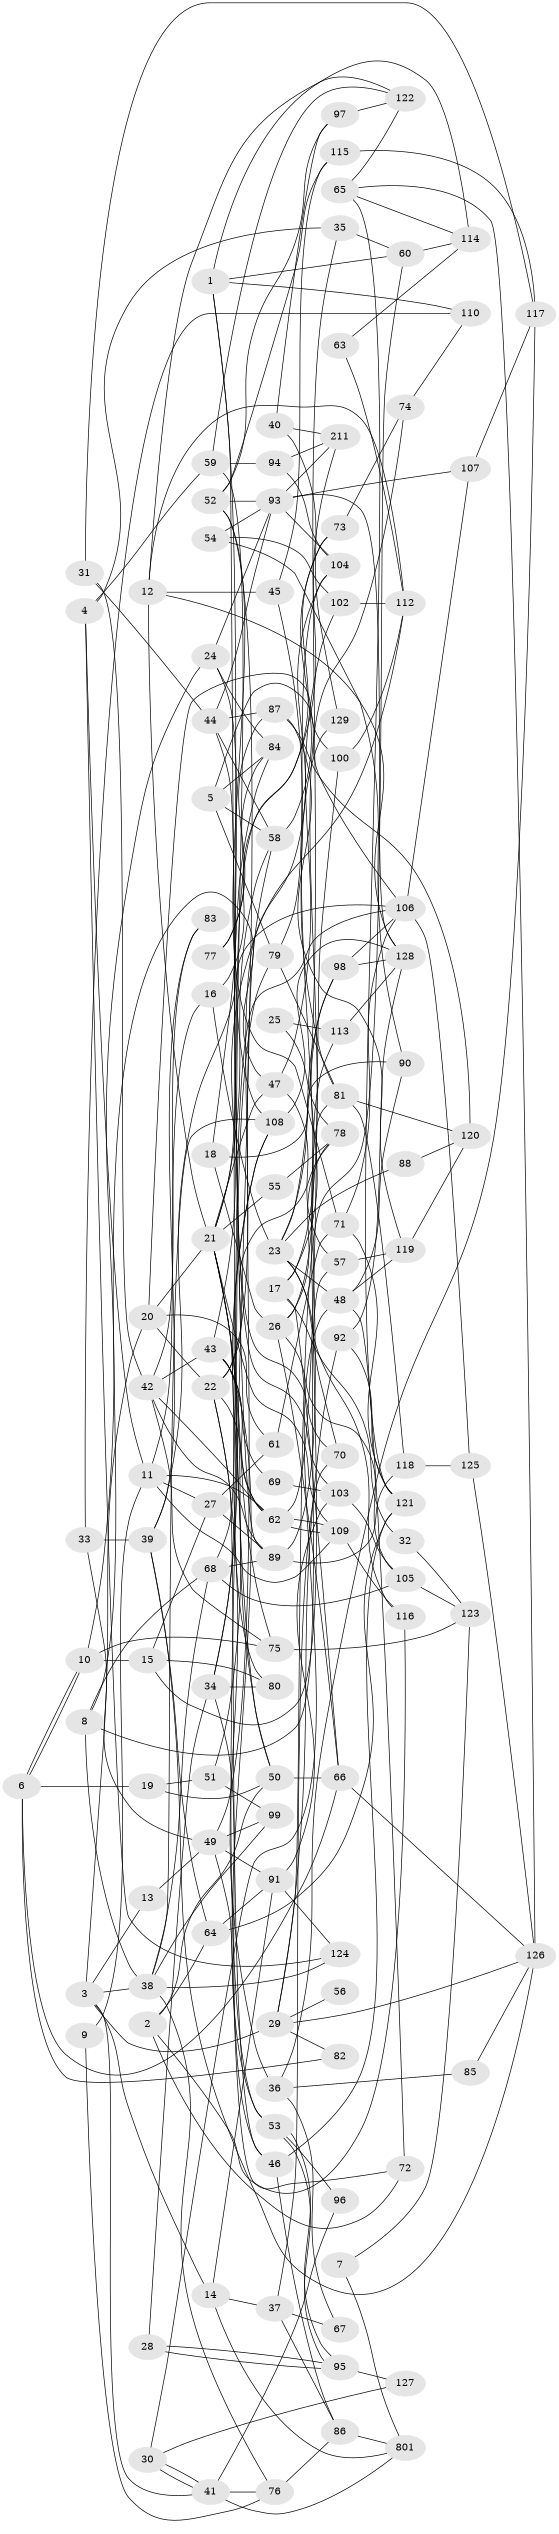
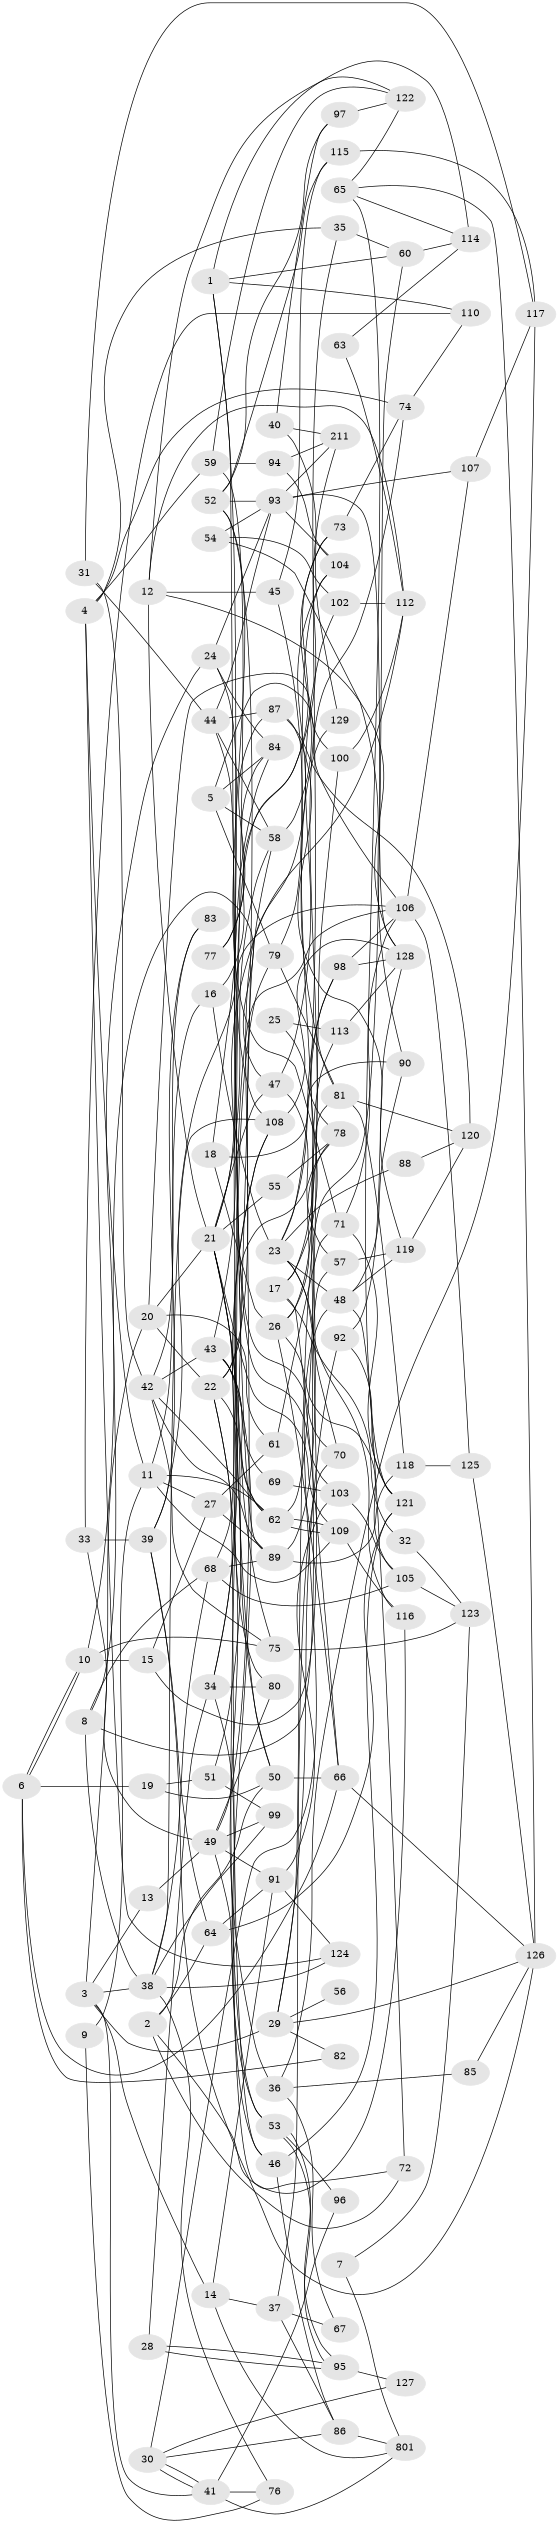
edge "74" -- "4": added
edge "15" -- "80": now "49" -- "80"
edge "86" -- "76": now "86" -- "30"
